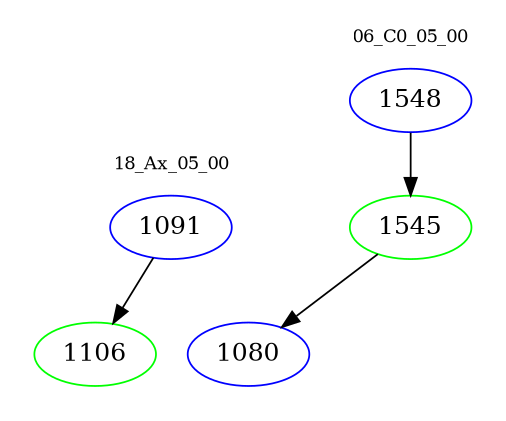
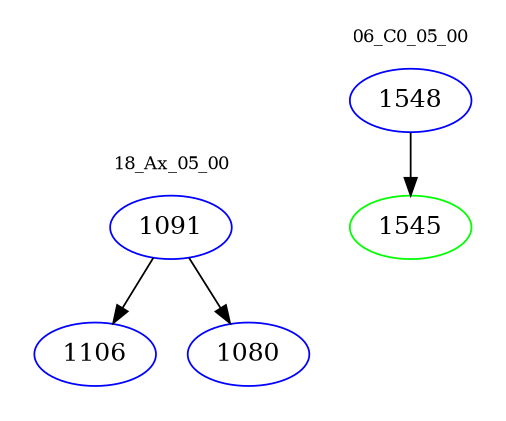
edge "1545" -> "1080": now "1091" -> "1080"
node "1106": color green -> blue
